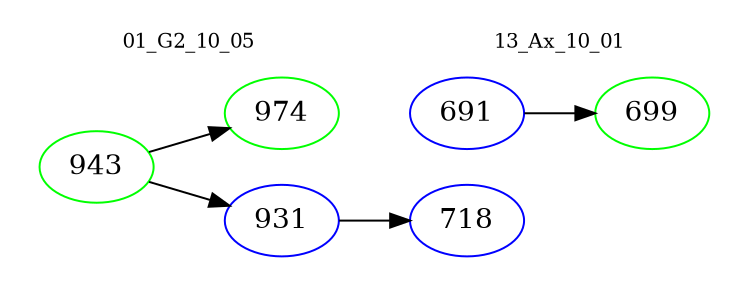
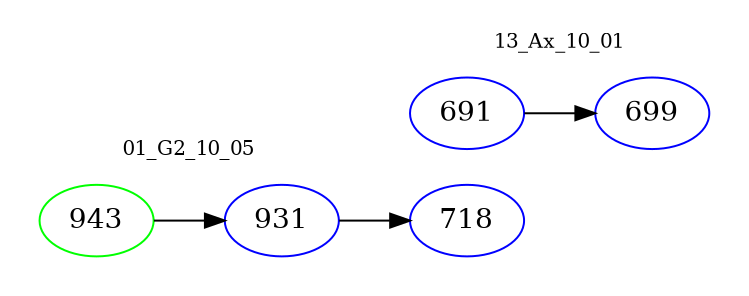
node "974": removed
node "699": color green -> blue
